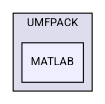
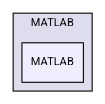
cluster "UMFPACK": label "UMFPACK" -> "MATLAB"
